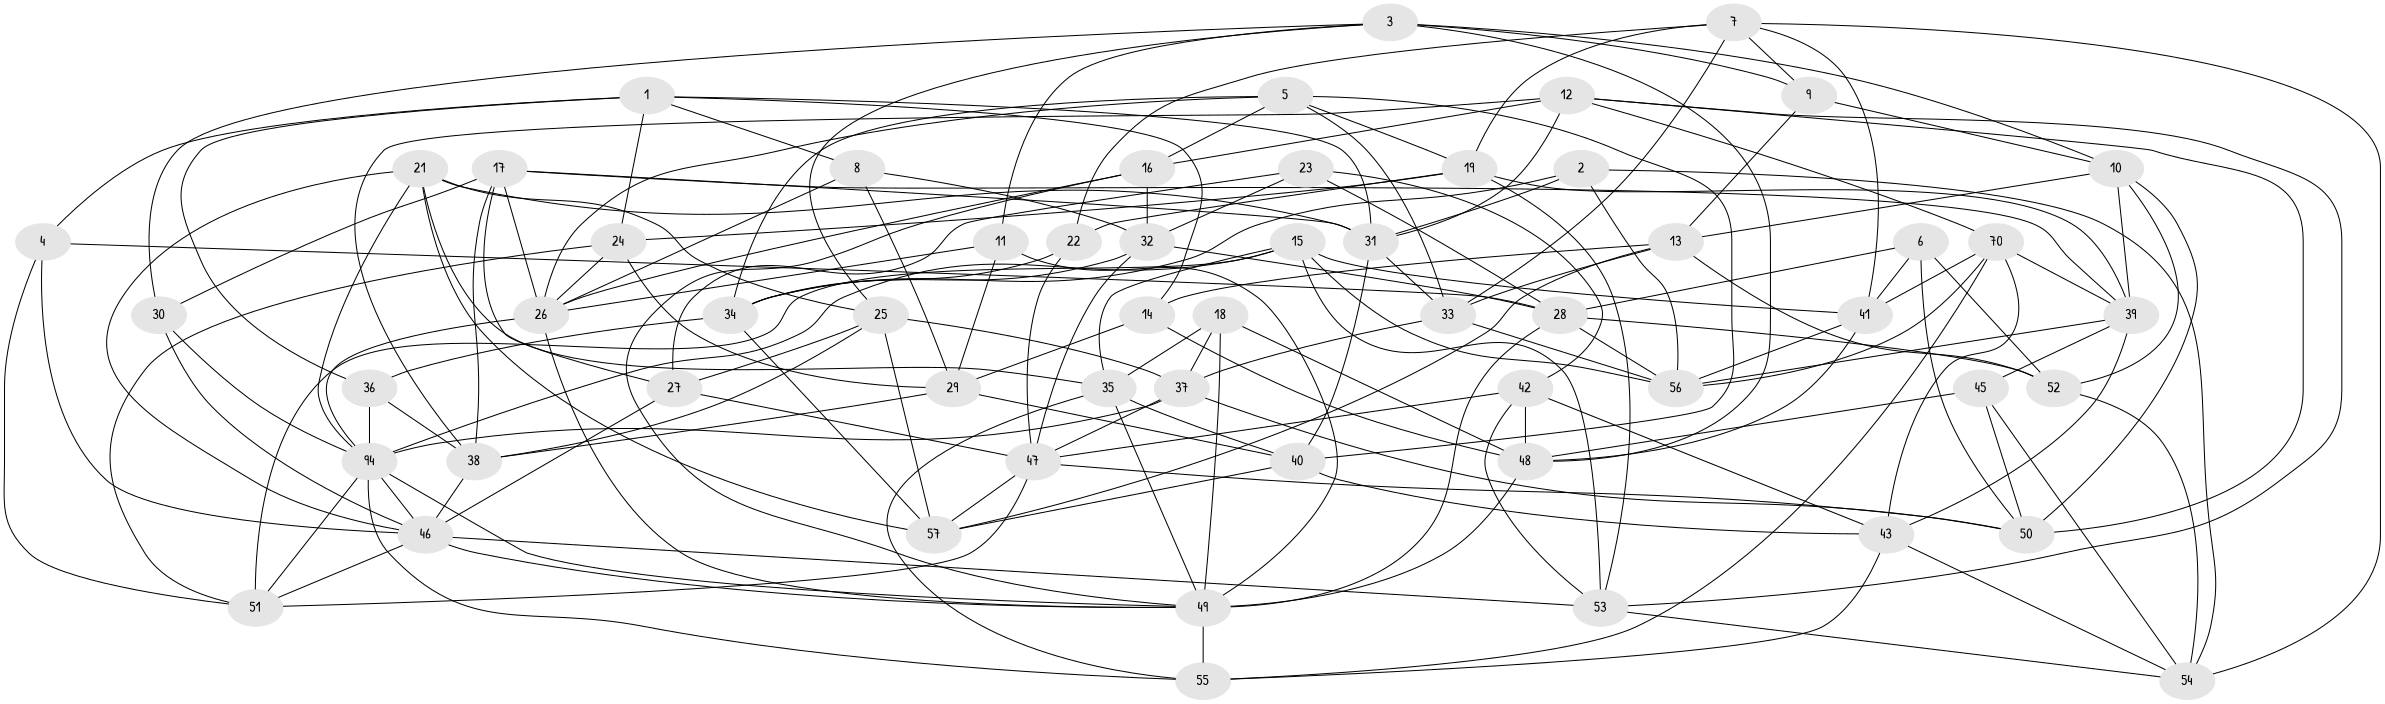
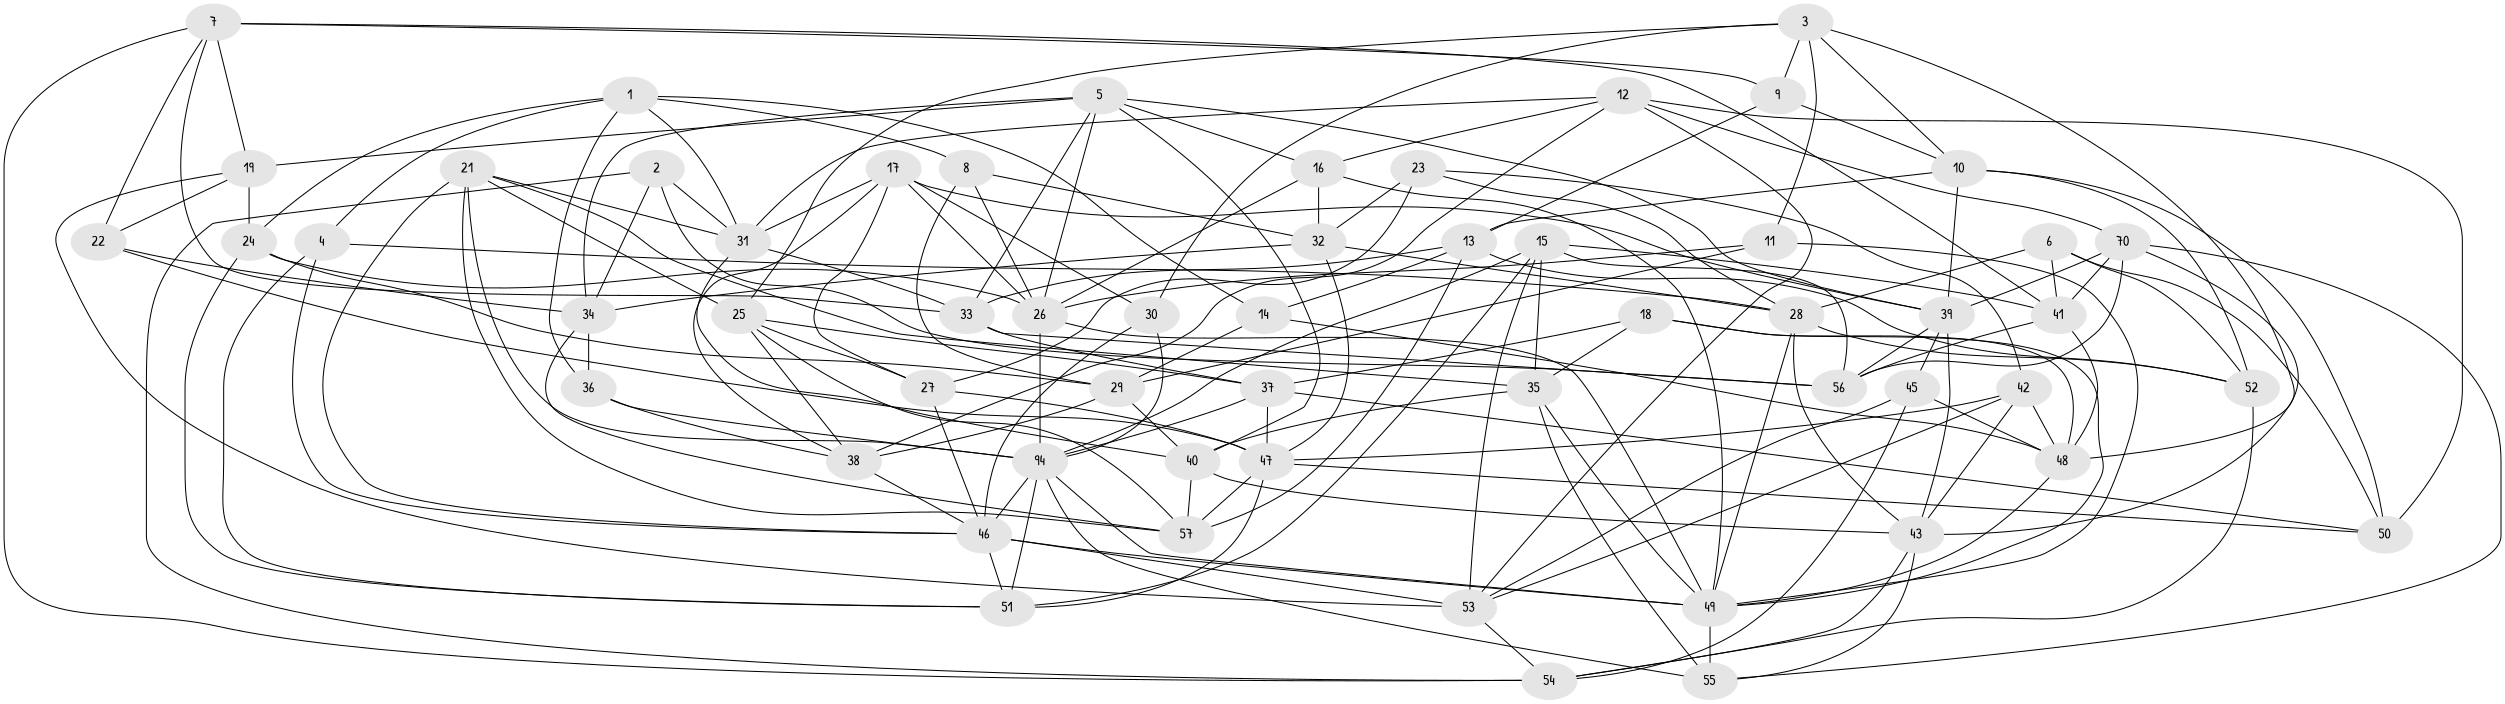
edge "19" -- "39": now "5" -- "39"
edge "28" -- "56": now "28" -- "43"
edge "45" -- "50": now "45" -- "53"
